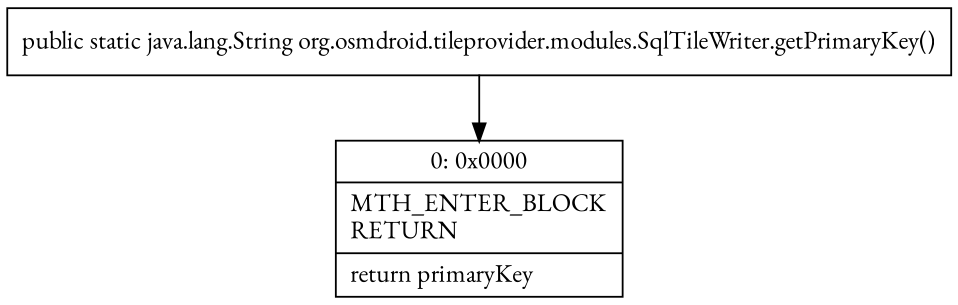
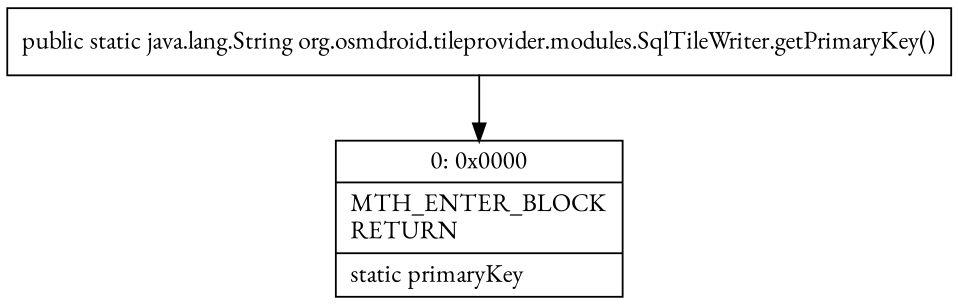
node "0: 0x0000": text "return primaryKey" -> "static primaryKey"
